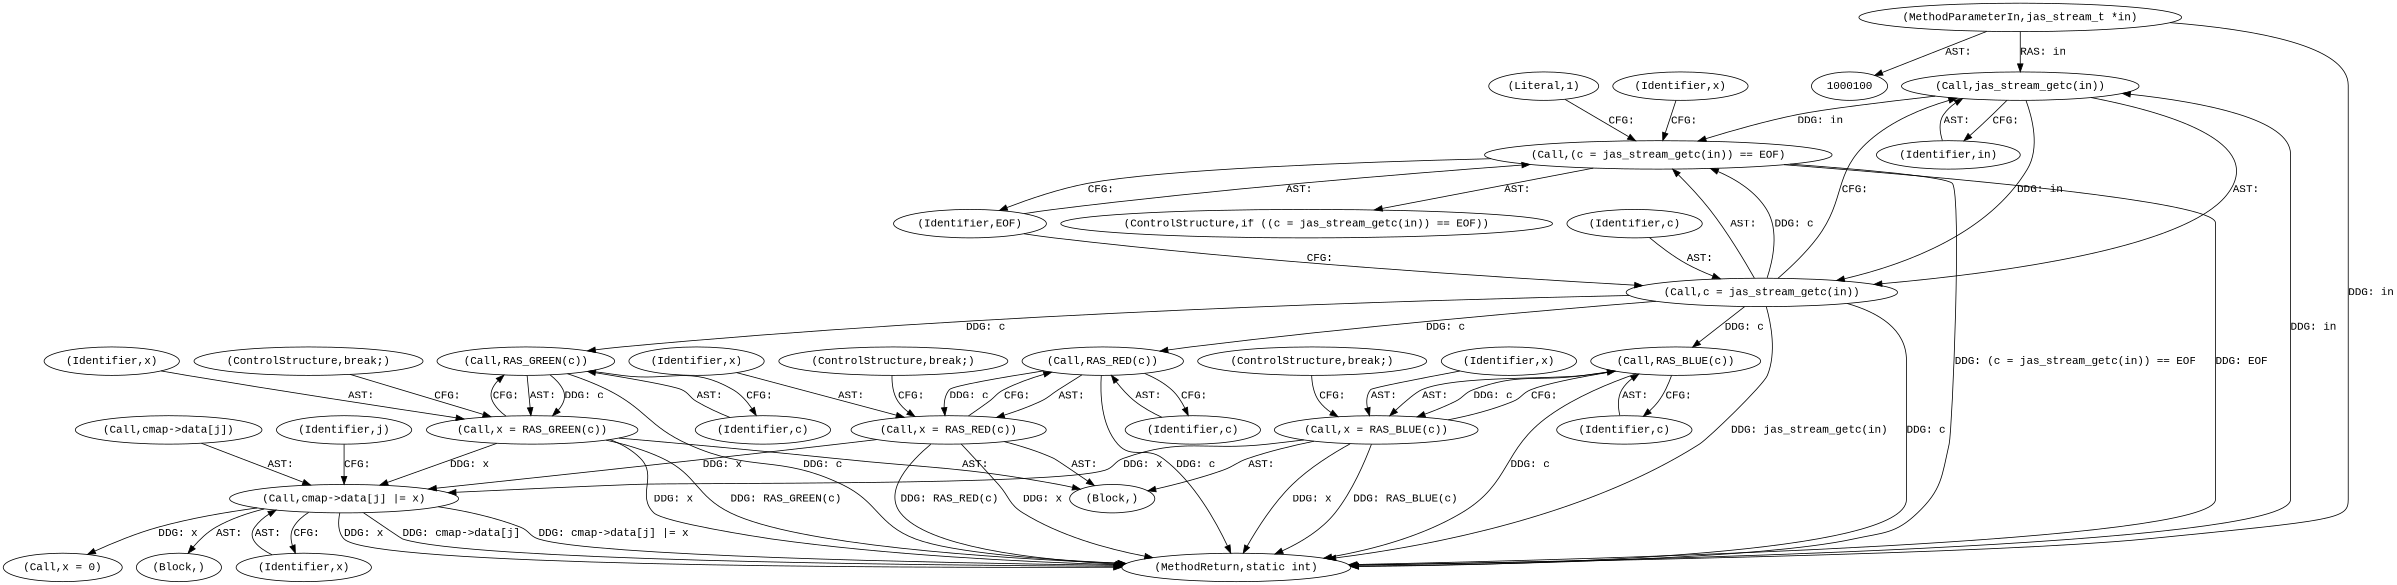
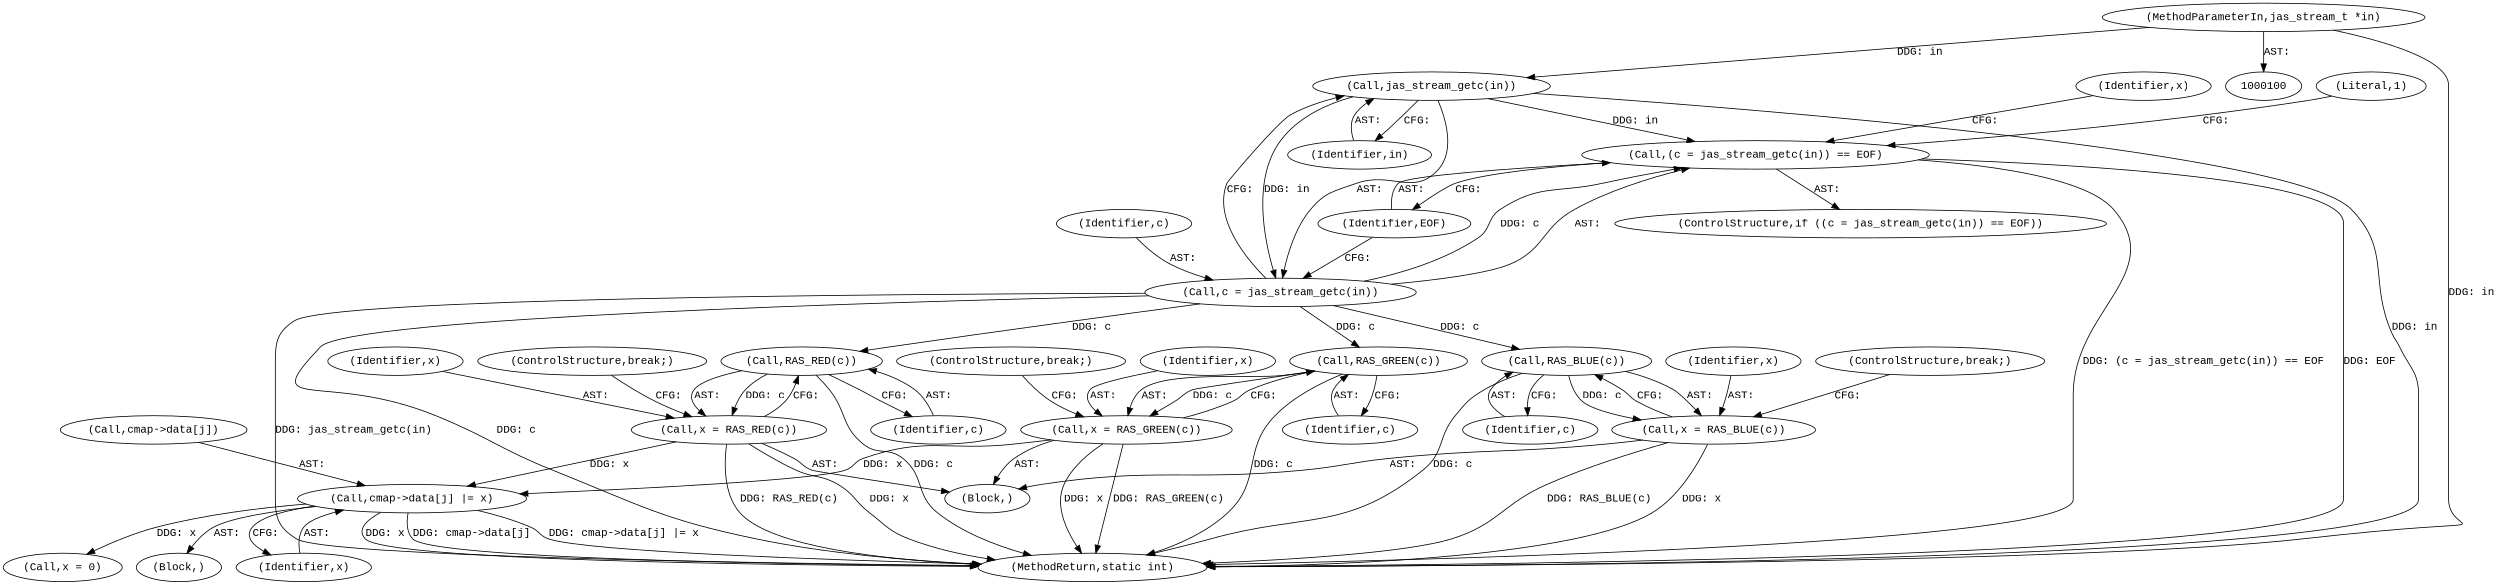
edge "(MethodParameterIn,jas_stream_t *in)" -> "(Call,jas_stream_getc(in))": label "RAS: in" -> "DDG: in"
node "(Identifier,j)": removed
edge "(Call,x = RAS_BLUE(c))" -> "(Call,cmap->data[j] |= x)": removed, label "DDG: x"
edge "(MethodReturn,static int)" -> "(Call,jas_stream_getc(in))": reversed
